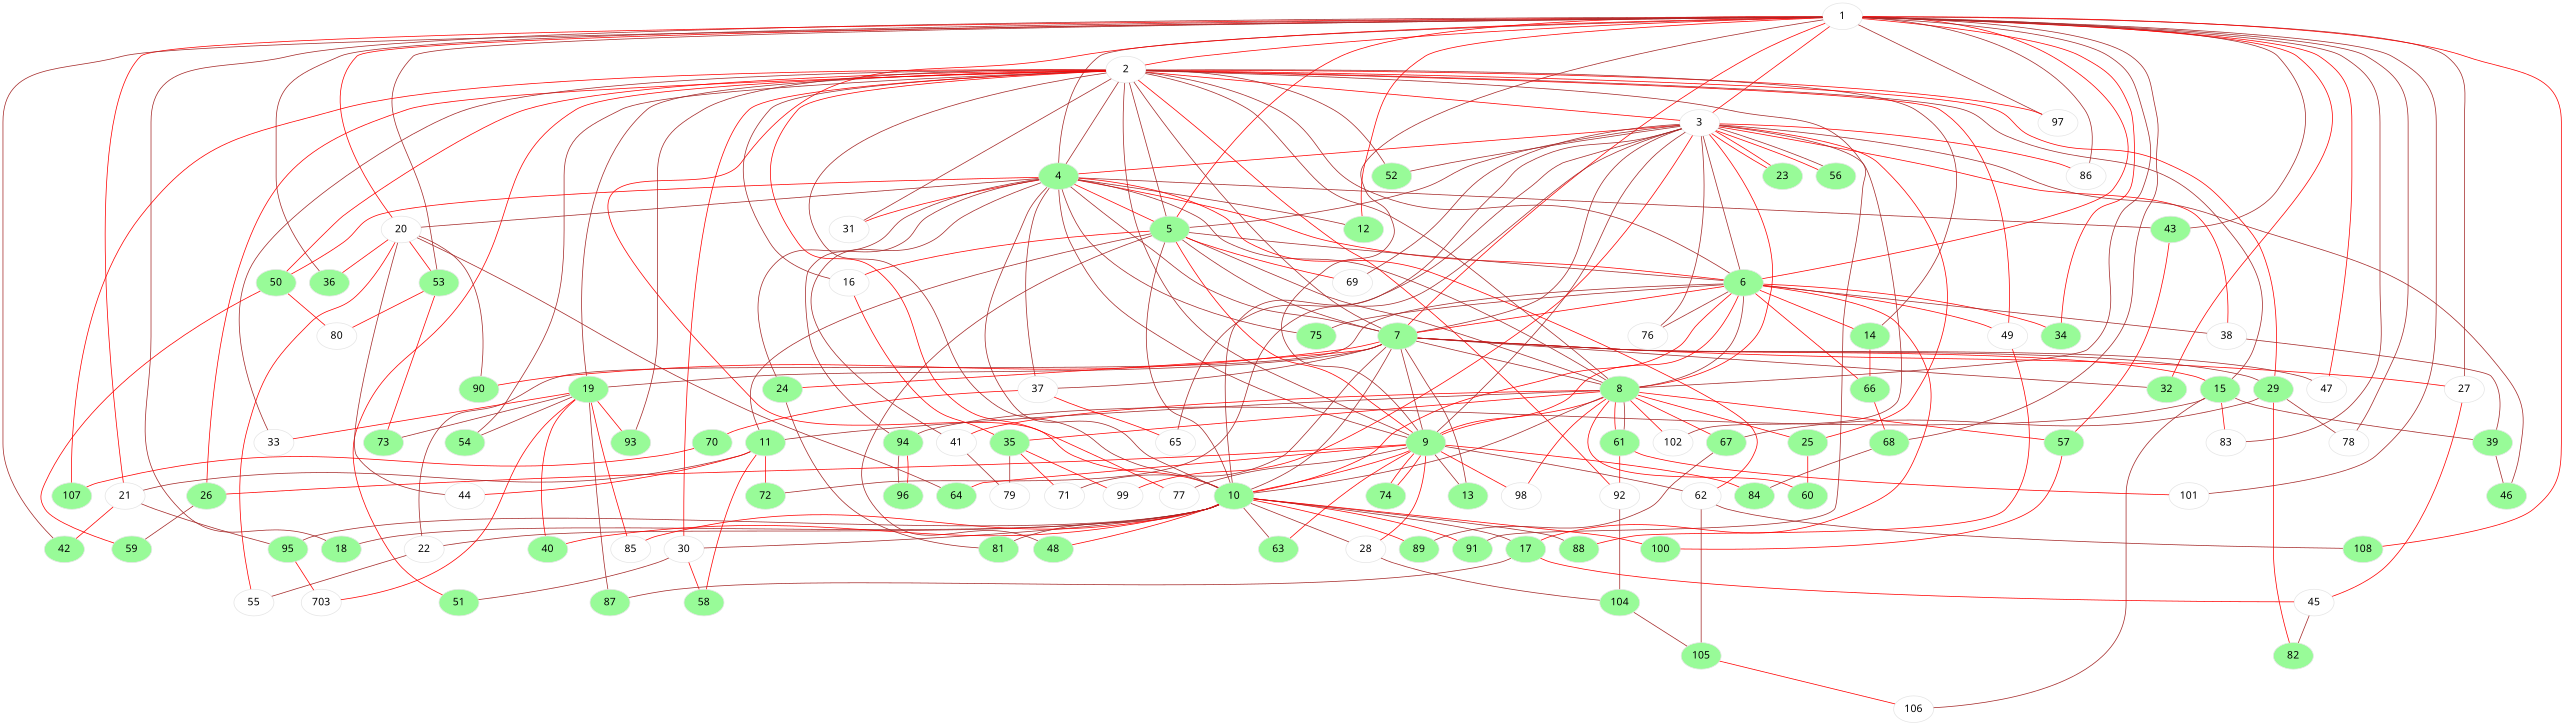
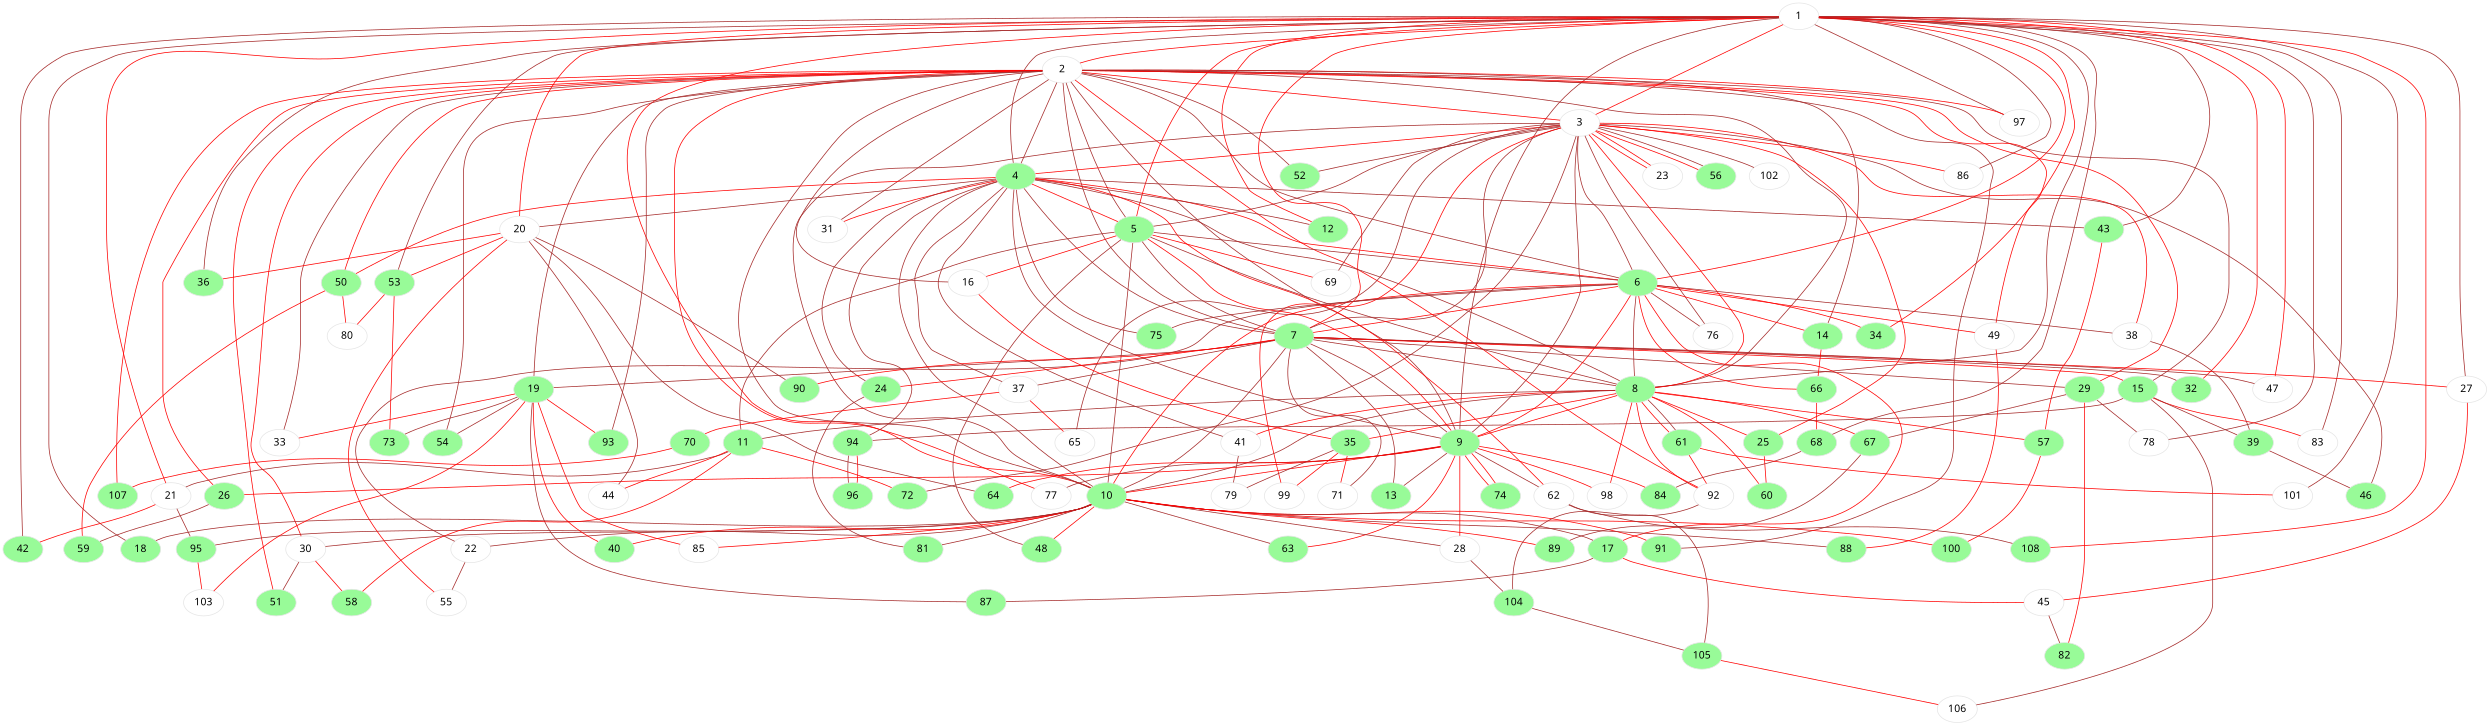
node "23": fillcolor palegreen -> white
edge "8" -- "102": now "8" -- "92"
node "703": label "703" -> "103"
